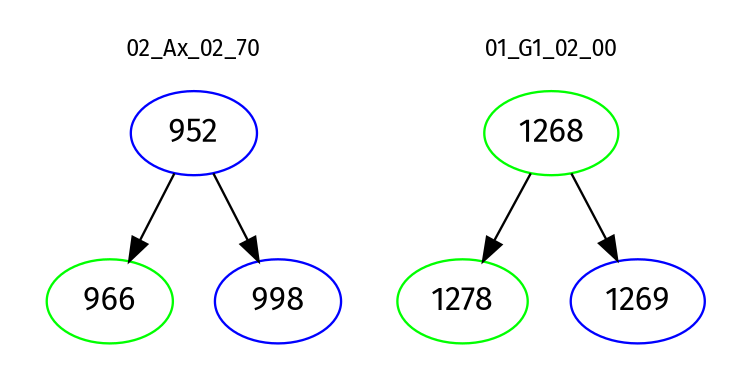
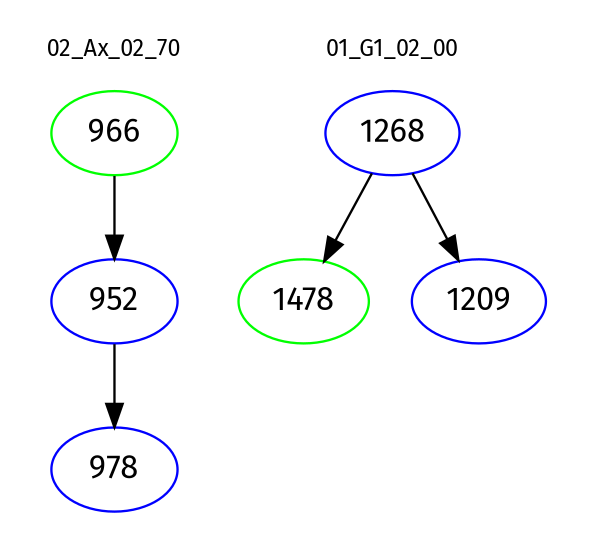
node "1268": color green -> blue
edge "952" -> "966": reversed
node "998": label "998" -> "978"
node "1278": label "1278" -> "1478"
node "1269": label "1269" -> "1209"
